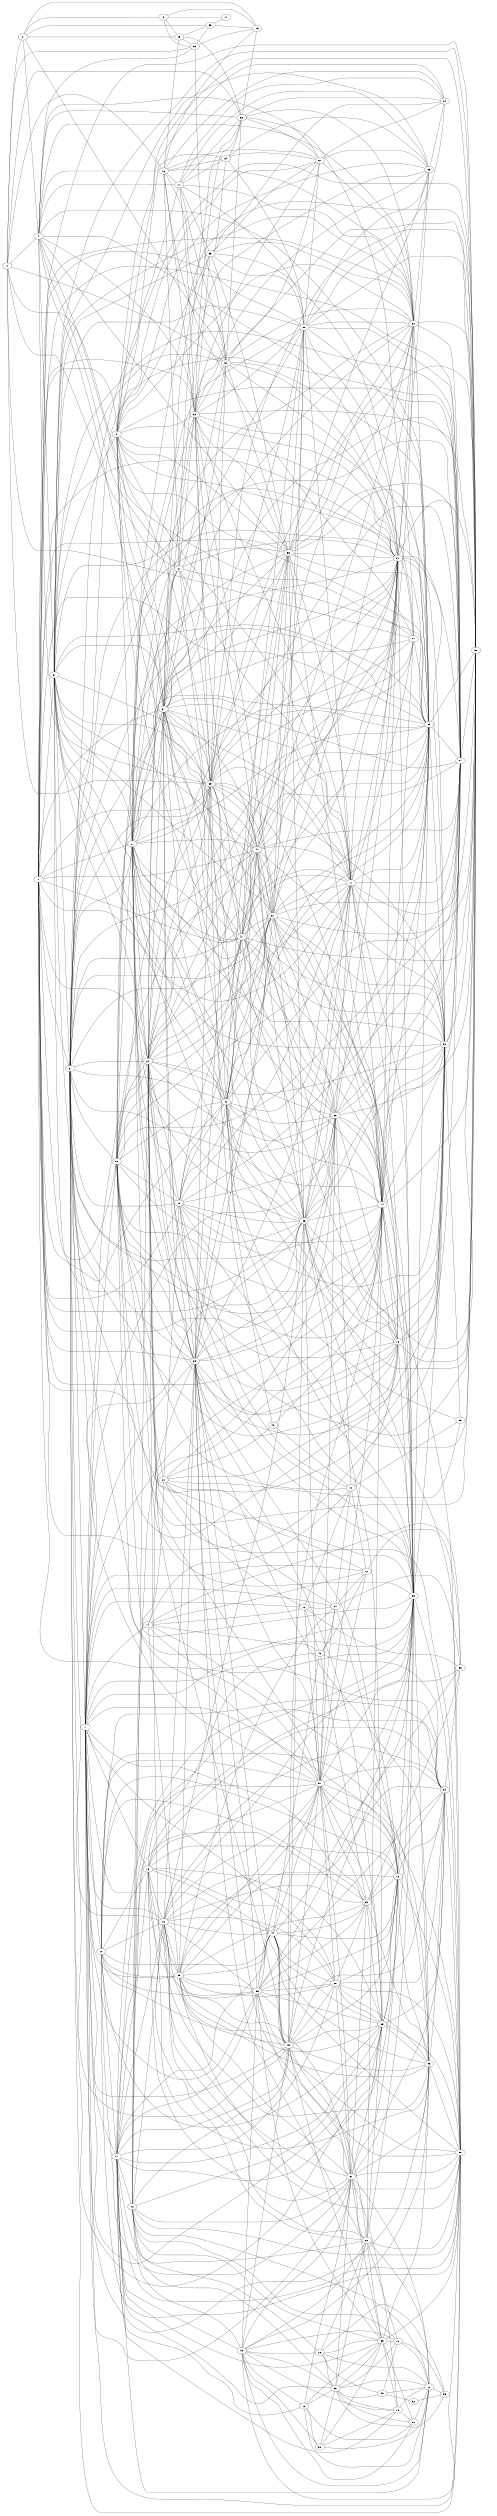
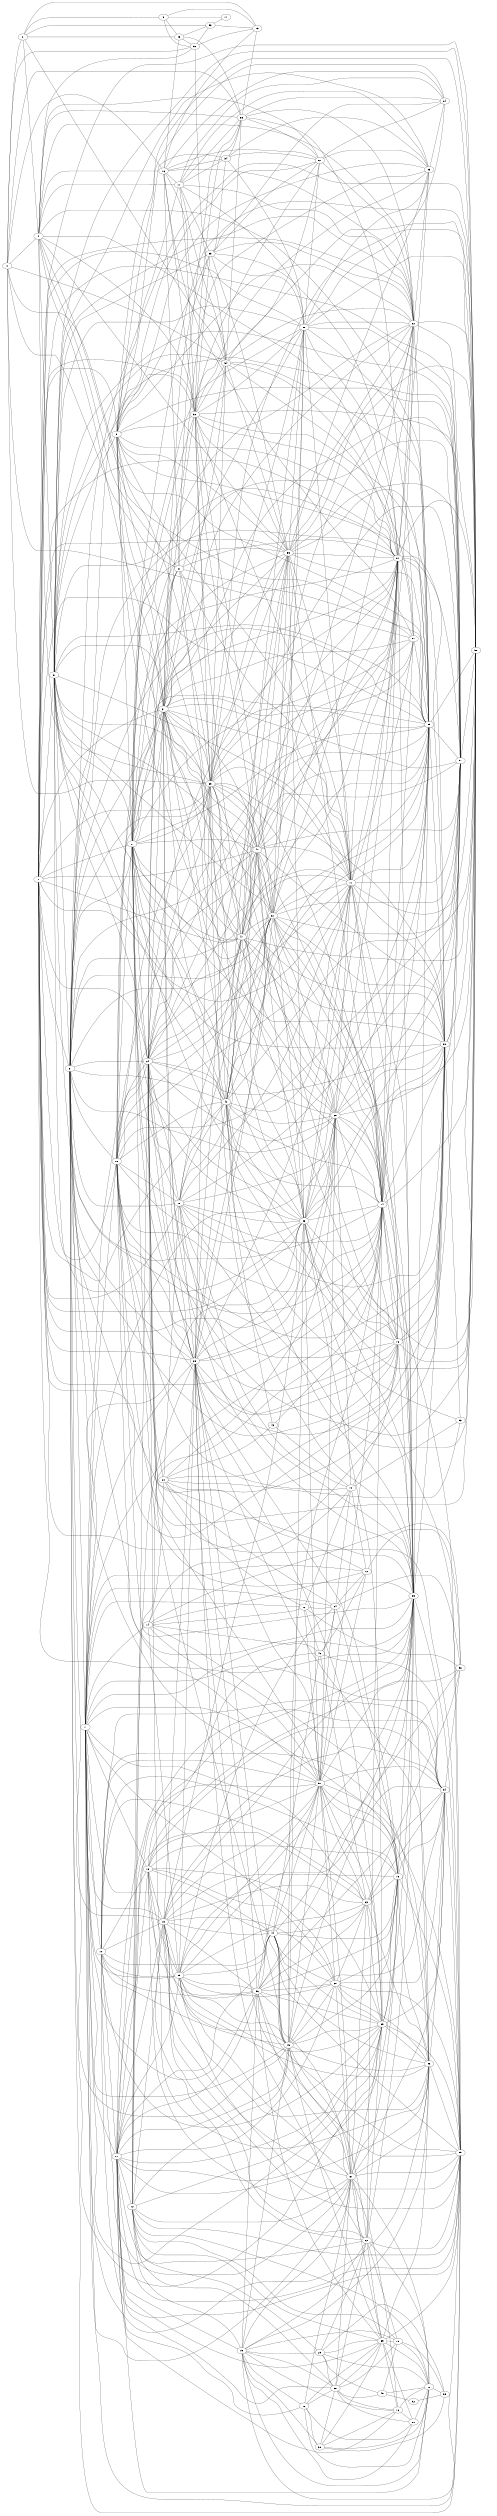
edge "37" -> "32": now "5" -> "32"
edge "11" -> "25": added
edge "11" -> "86": added
edge "38" -> "88": now "65" -> "88"
edge "38" -> "95": now "30" -> "95"
